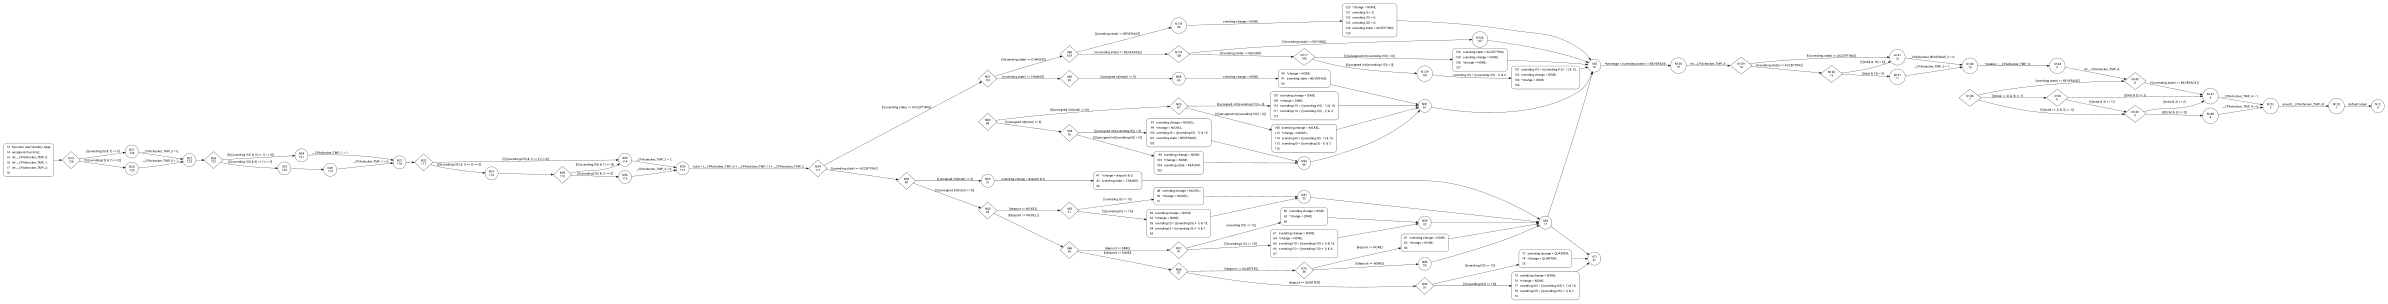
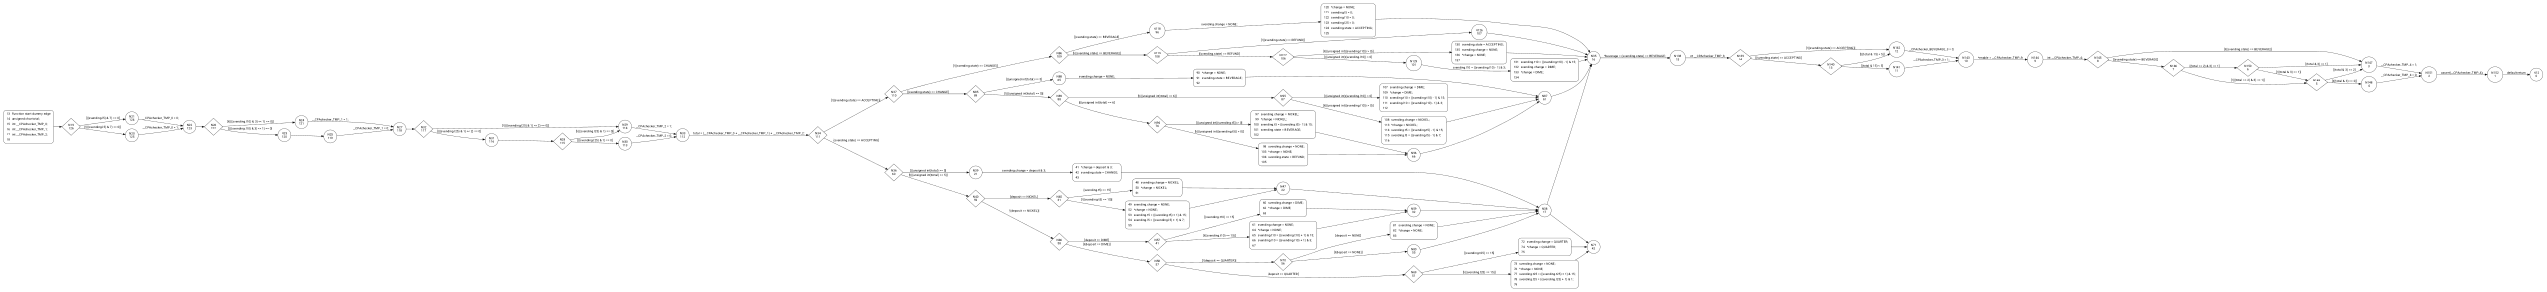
edge "N146 7" -> "N145 8": reversed
edge "N85 89" -> "N89 88": added, label "[!(((unsigned int)total) == 5)]"
